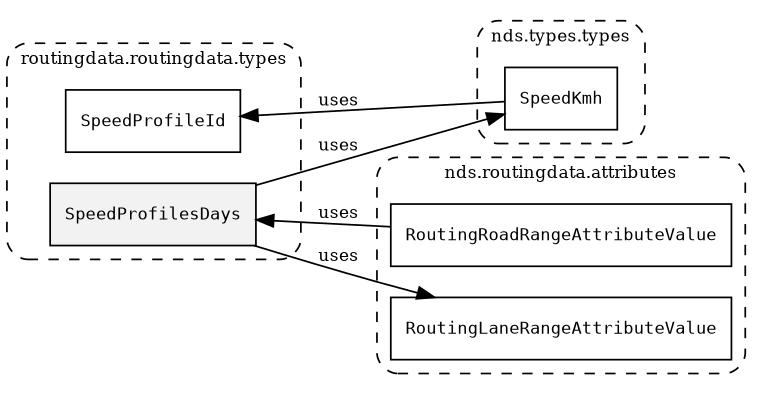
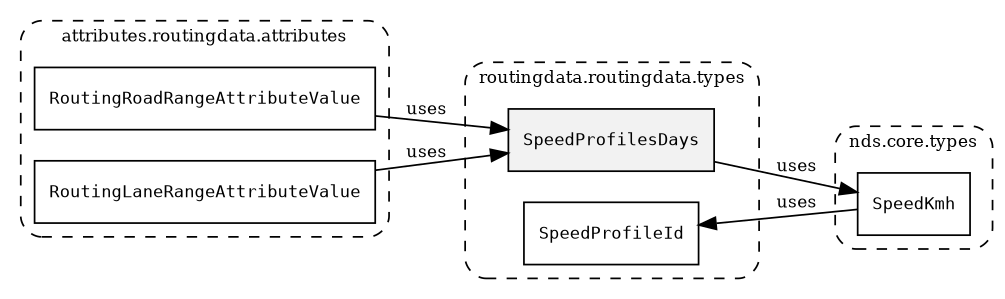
cluster "nds.types.types": label "nds.types.types" -> "nds.core.types"
cluster "nds.routingdata.attributes": label "nds.routingdata.attributes" -> "attributes.routingdata.attributes"
edge "SpeedProfilesDays" -> "RoutingLaneRangeAttributeValue": reversed
